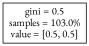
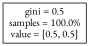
node "gini = 0.5 samples = 103.0% value = [0.5, 0.5]": label "gini = 0.5 samples = 103.0% value = [0.5, 0.5]" -> "gini = 0.5 samples = 100.0% value = [0.5, 0.5]"
